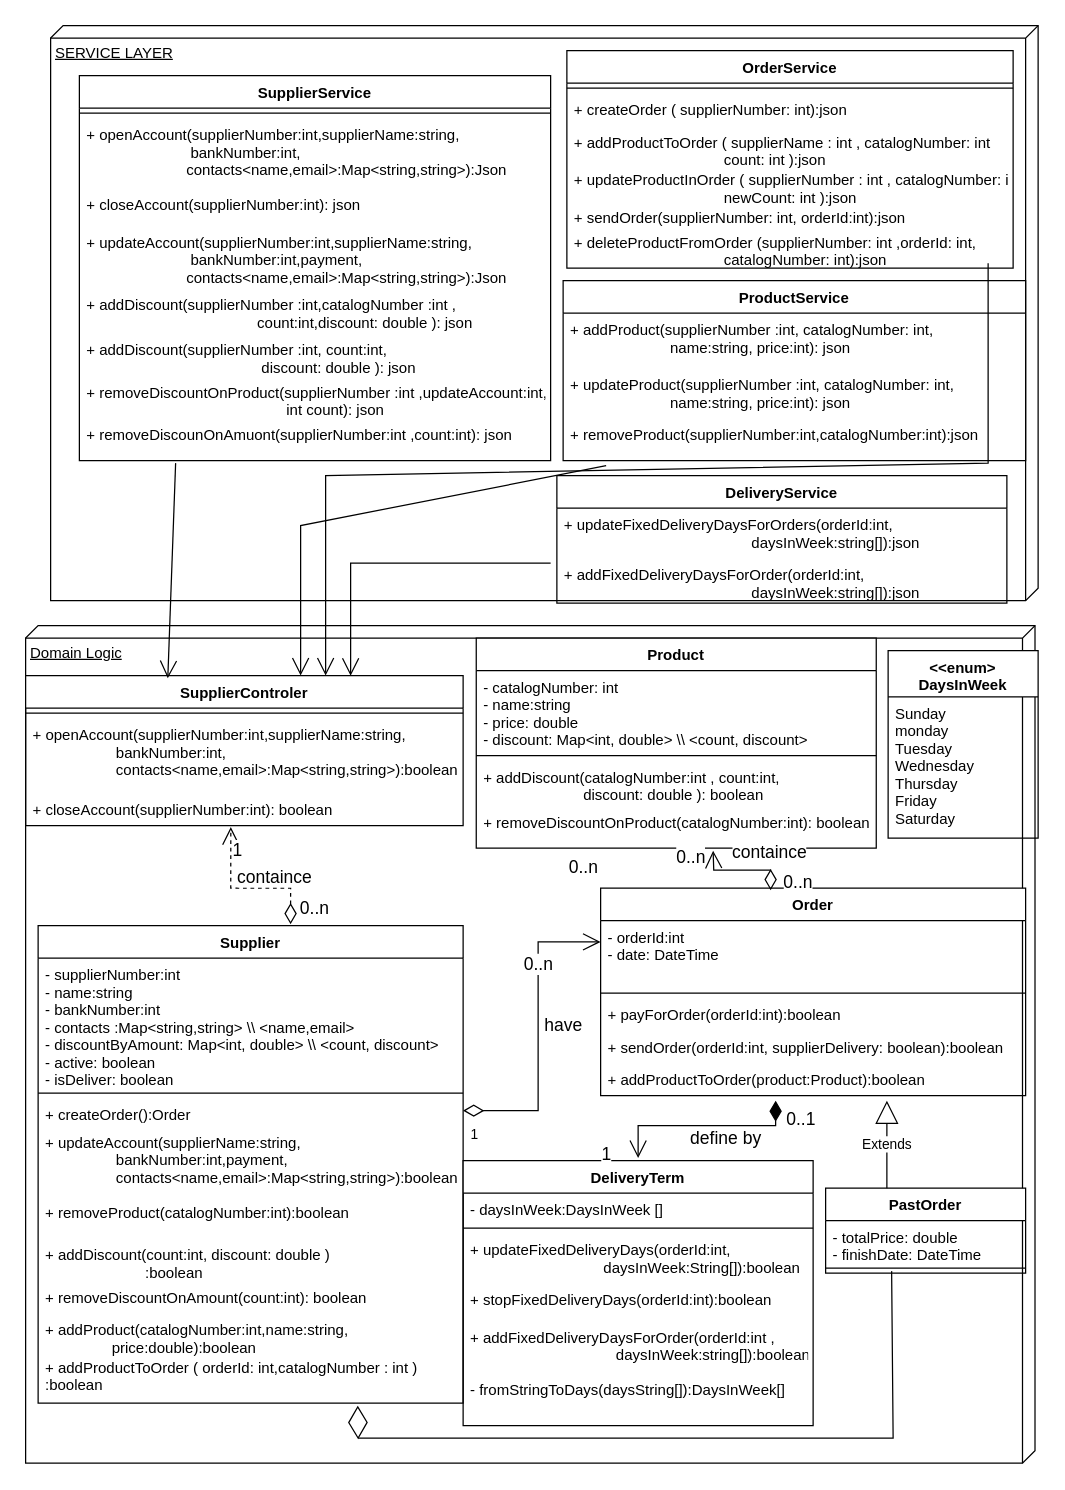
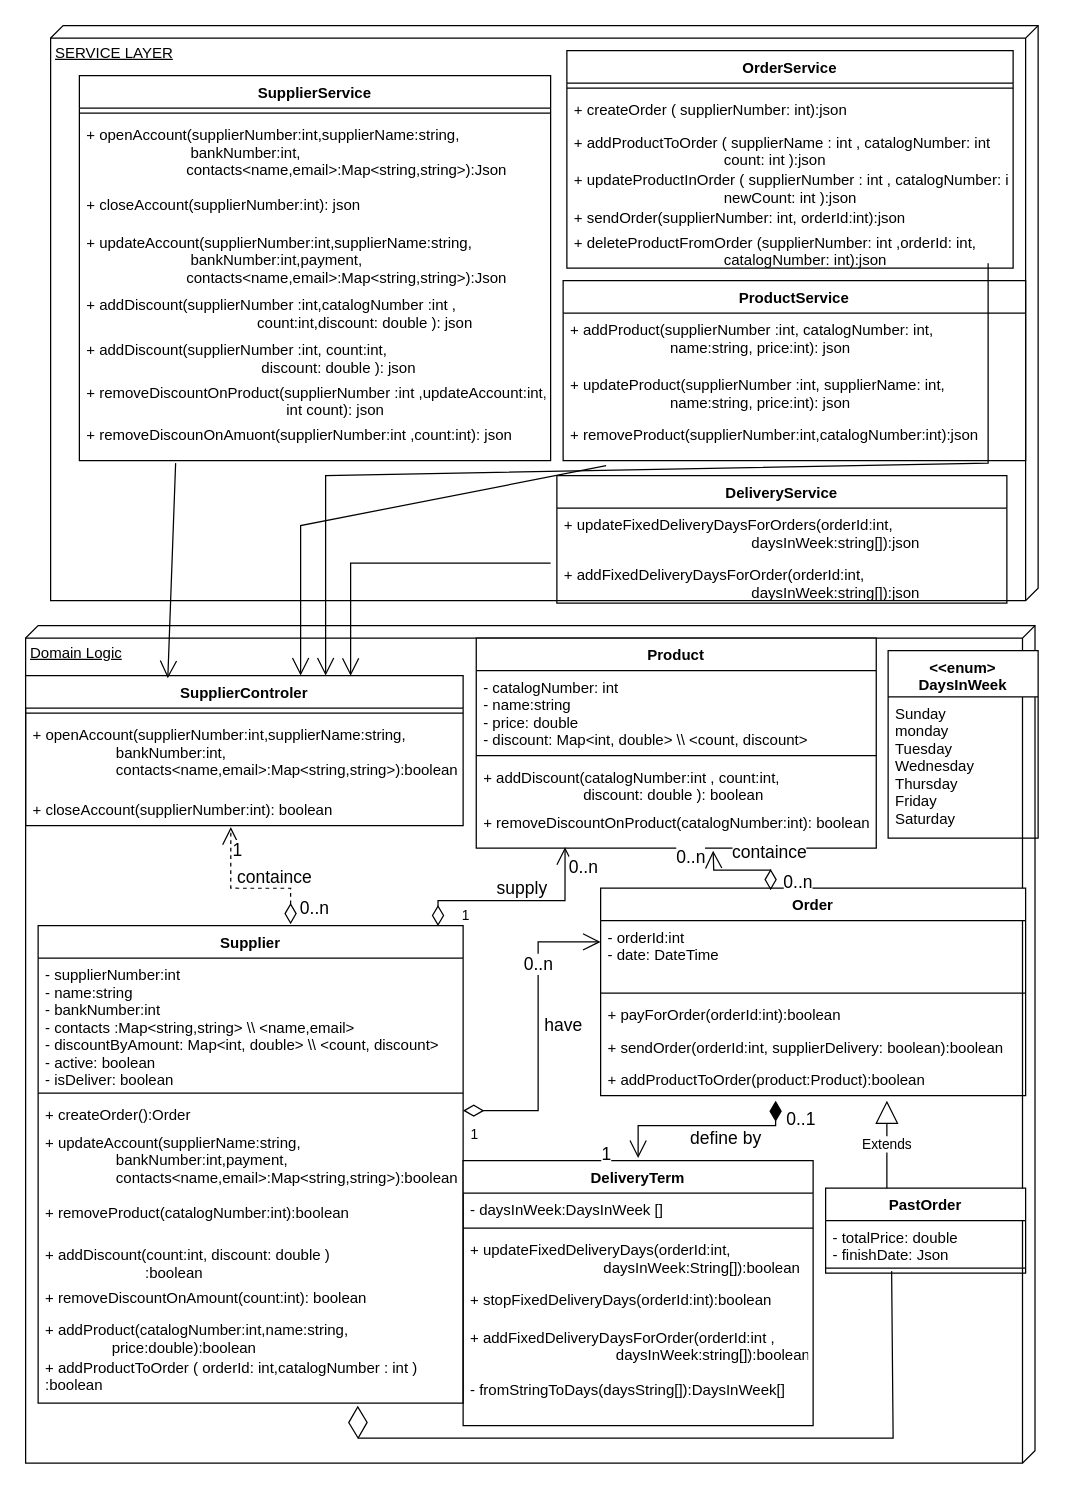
node "+ updateProduct(supplierNumber :int, catalogNumber: int, name:string, price:int): json": label "+ updateProduct(supplierNumber :int, catalogNumber: int, name:string, price:int): json" -> "+ updateProduct(supplierNumber :int, supplierName: int, name:string, price:int): json"
edge "+ removeDiscountOnProduct(catalogNumber:int): boolean" -- "Supplier": added, labels "supply", "1"
node "- totalPrice: double - finishDate: DateTime": label "- totalPrice: double - finishDate: DateTime" -> "- totalPrice: double - finishDate: Json"
